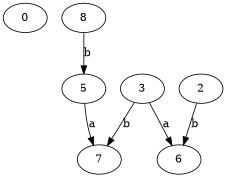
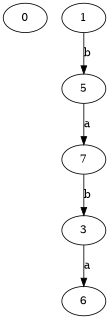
node "8": label "8" -> "1"
node "2": removed
edge "3" -> "7": reversed
